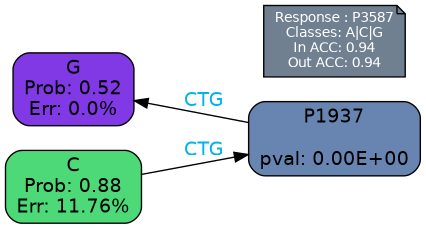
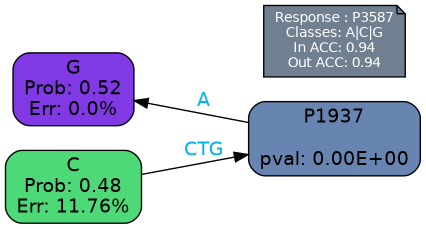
edge "P1937 pval: 0.00E+00" -> "G Prob: 0.52 Err: 0.0%": label "CTG" -> "A"
node "C Prob: 0.88 Err: 11.76%": label "C Prob: 0.88 Err: 11.76%" -> "C Prob: 0.48 Err: 11.76%"
